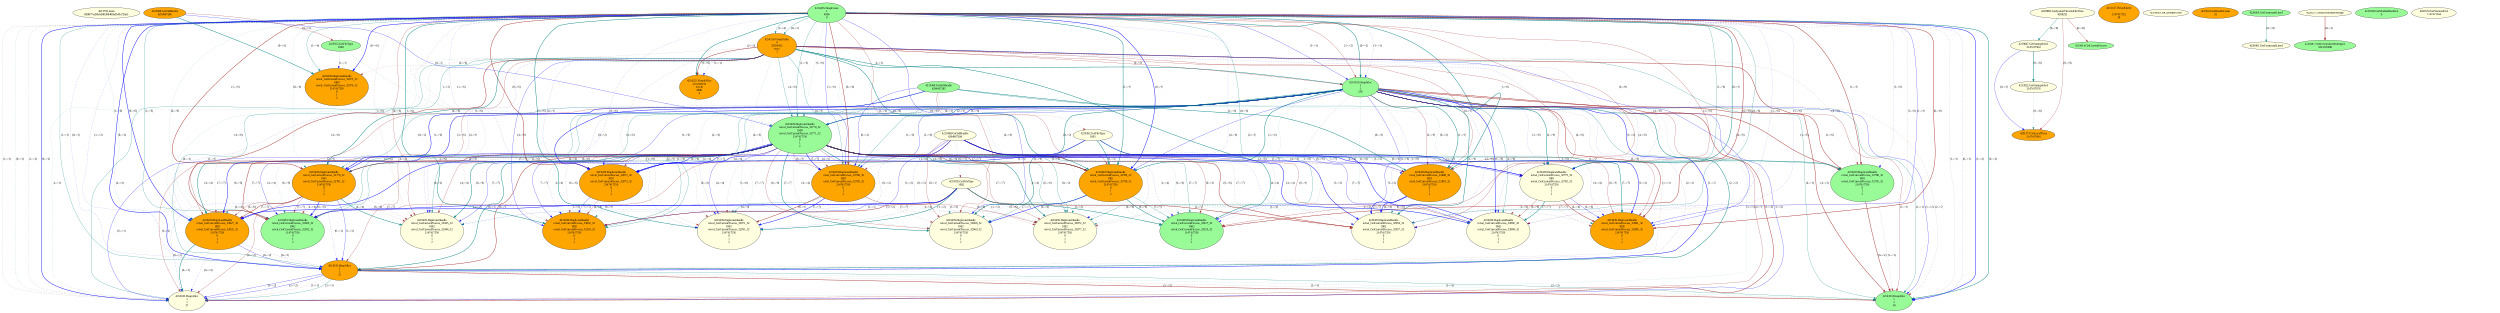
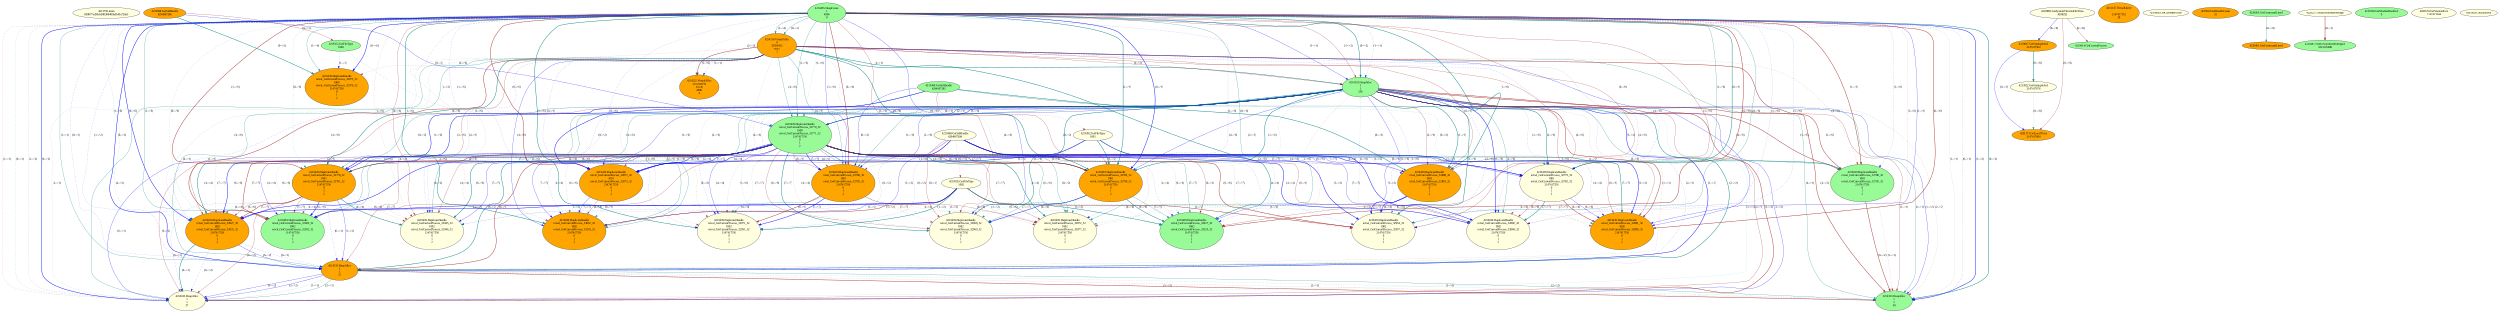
node "4201692.GetLastError": added
edge "4218869.GetSystemTimeAsFileTime 4288292" -> "4219047.GetStartupInfoA 2147417564": color teal -> blue
edge "4214265.HeapCreate 1 4096 0" -> "4214222.VirtualAlloc 3255304192 65536 4096 4": style bold -> dotted
node "4219047.GetStartupInfoA 2147417564": fillcolor lightyellow -> orange
node "4220401.GetCommandLineA": fillcolor lightyellow -> orange
